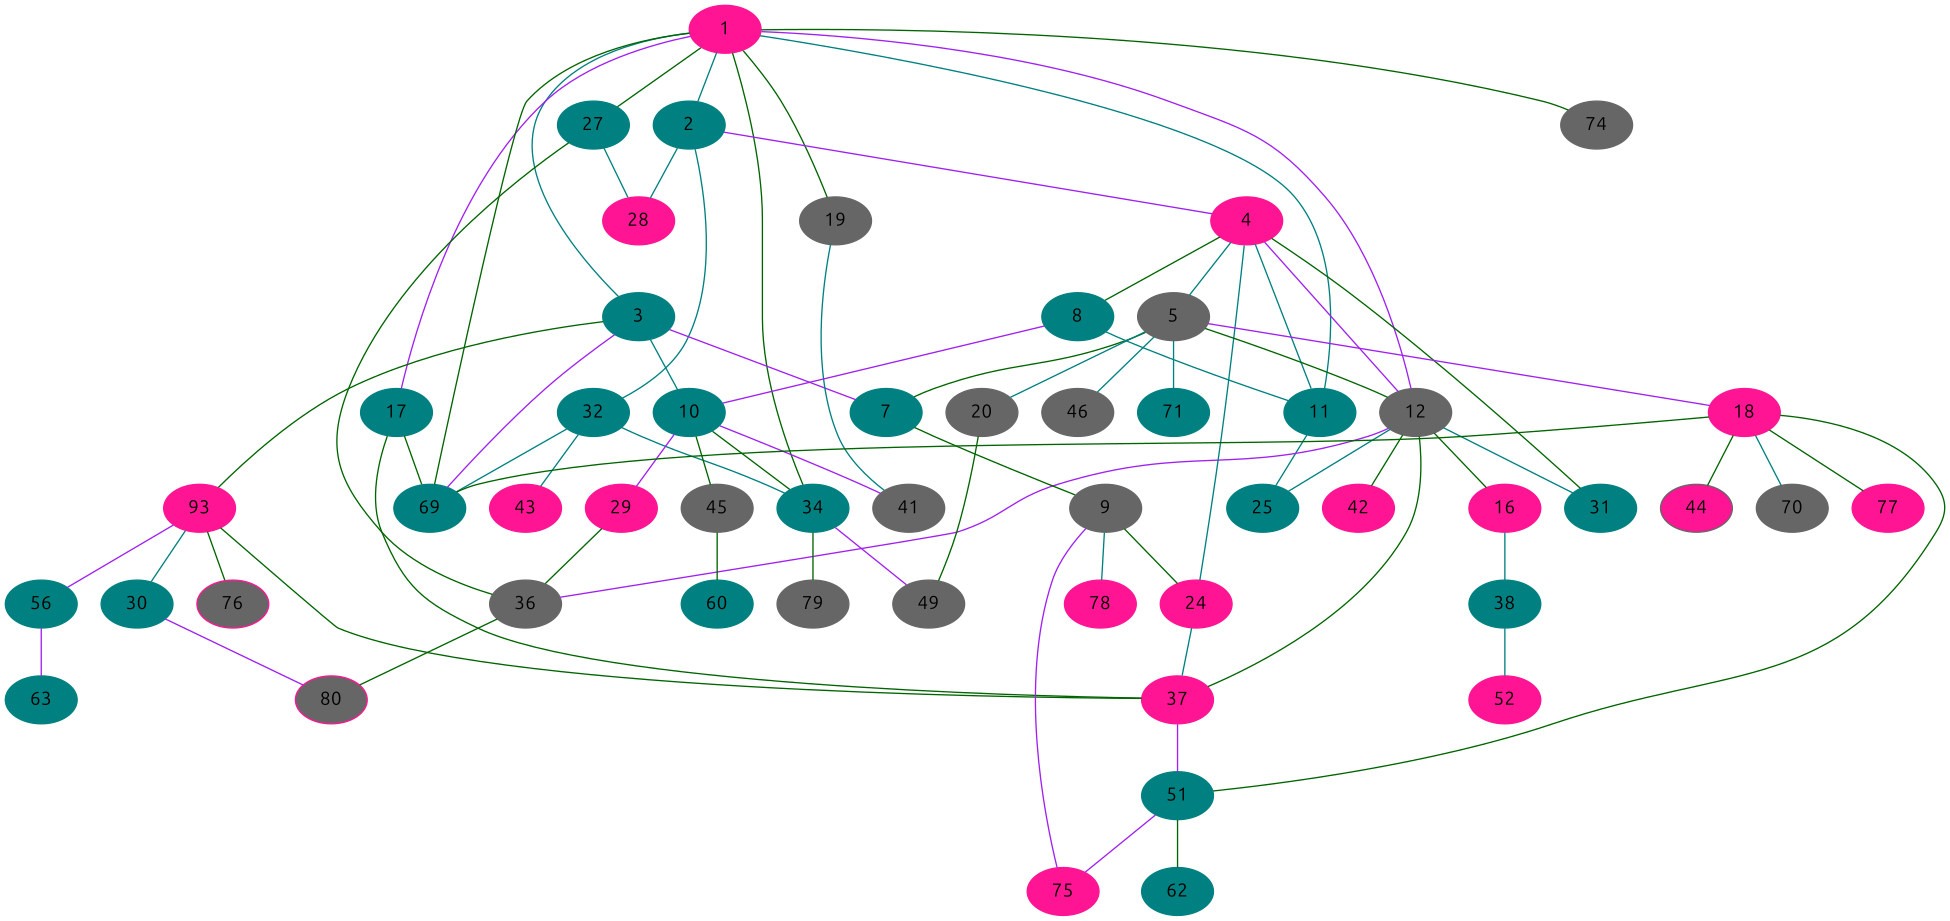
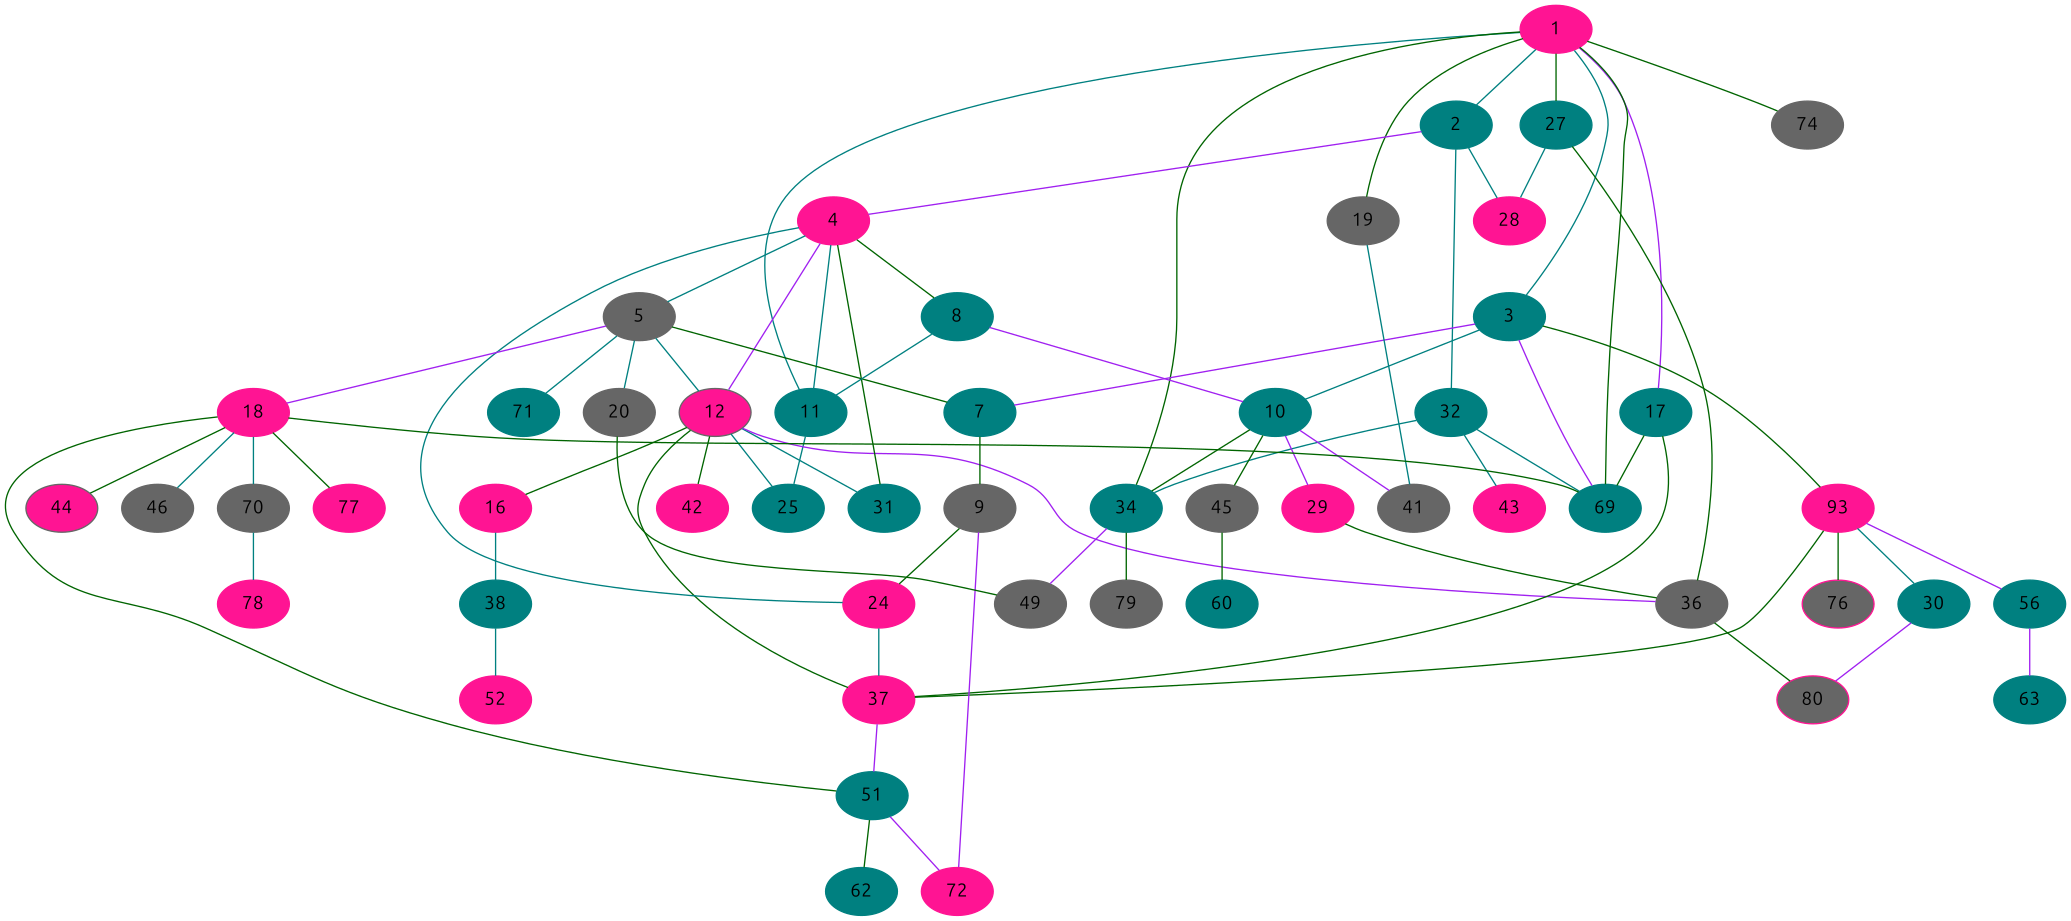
edge "1" -- "12": removed
edge "5" -- "12": color darkgreen -> teal
edge "5" -- "46": now "18" -- "46"
node "12": fillcolor gray40 -> deeppink
edge "9" -- "78": now "70" -- "78"
node "75": label "75" -> "72"
